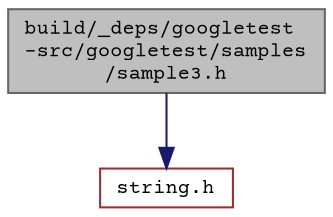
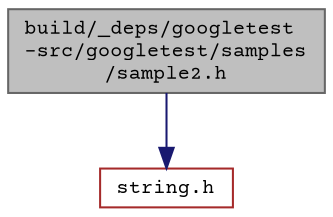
node "build/_deps/googletest -src/googletest/samples /sample3.h": label "build/_deps/googletest -src/googletest/samples /sample3.h" -> "build/_deps/googletest -src/googletest/samples /sample2.h"
